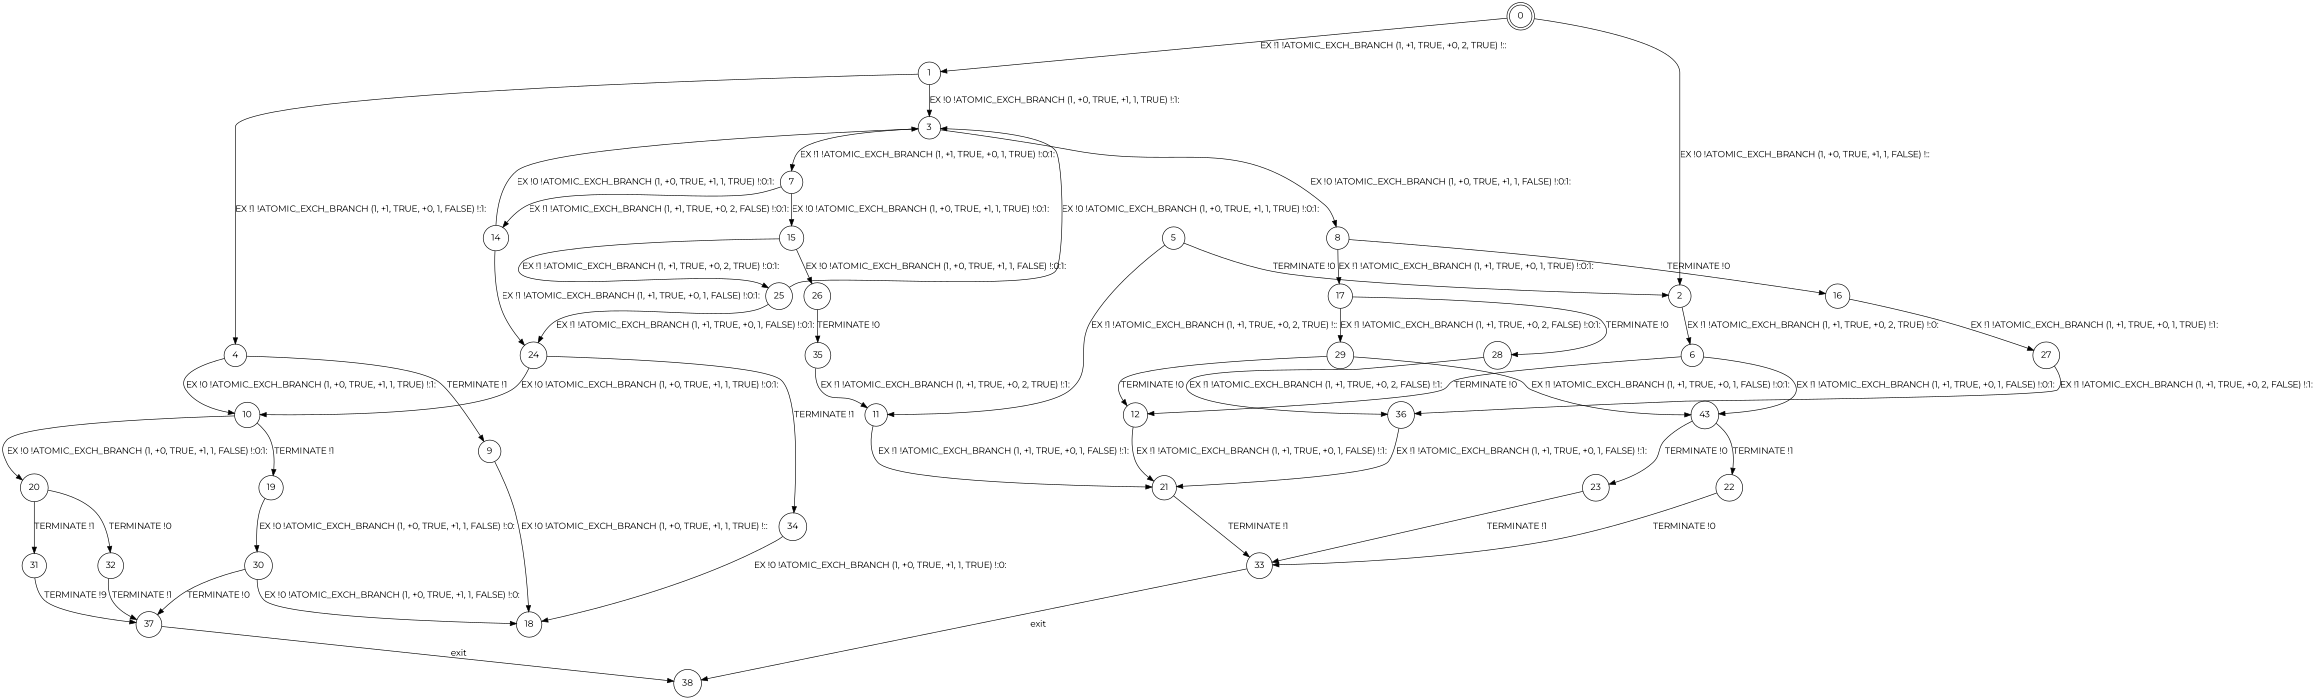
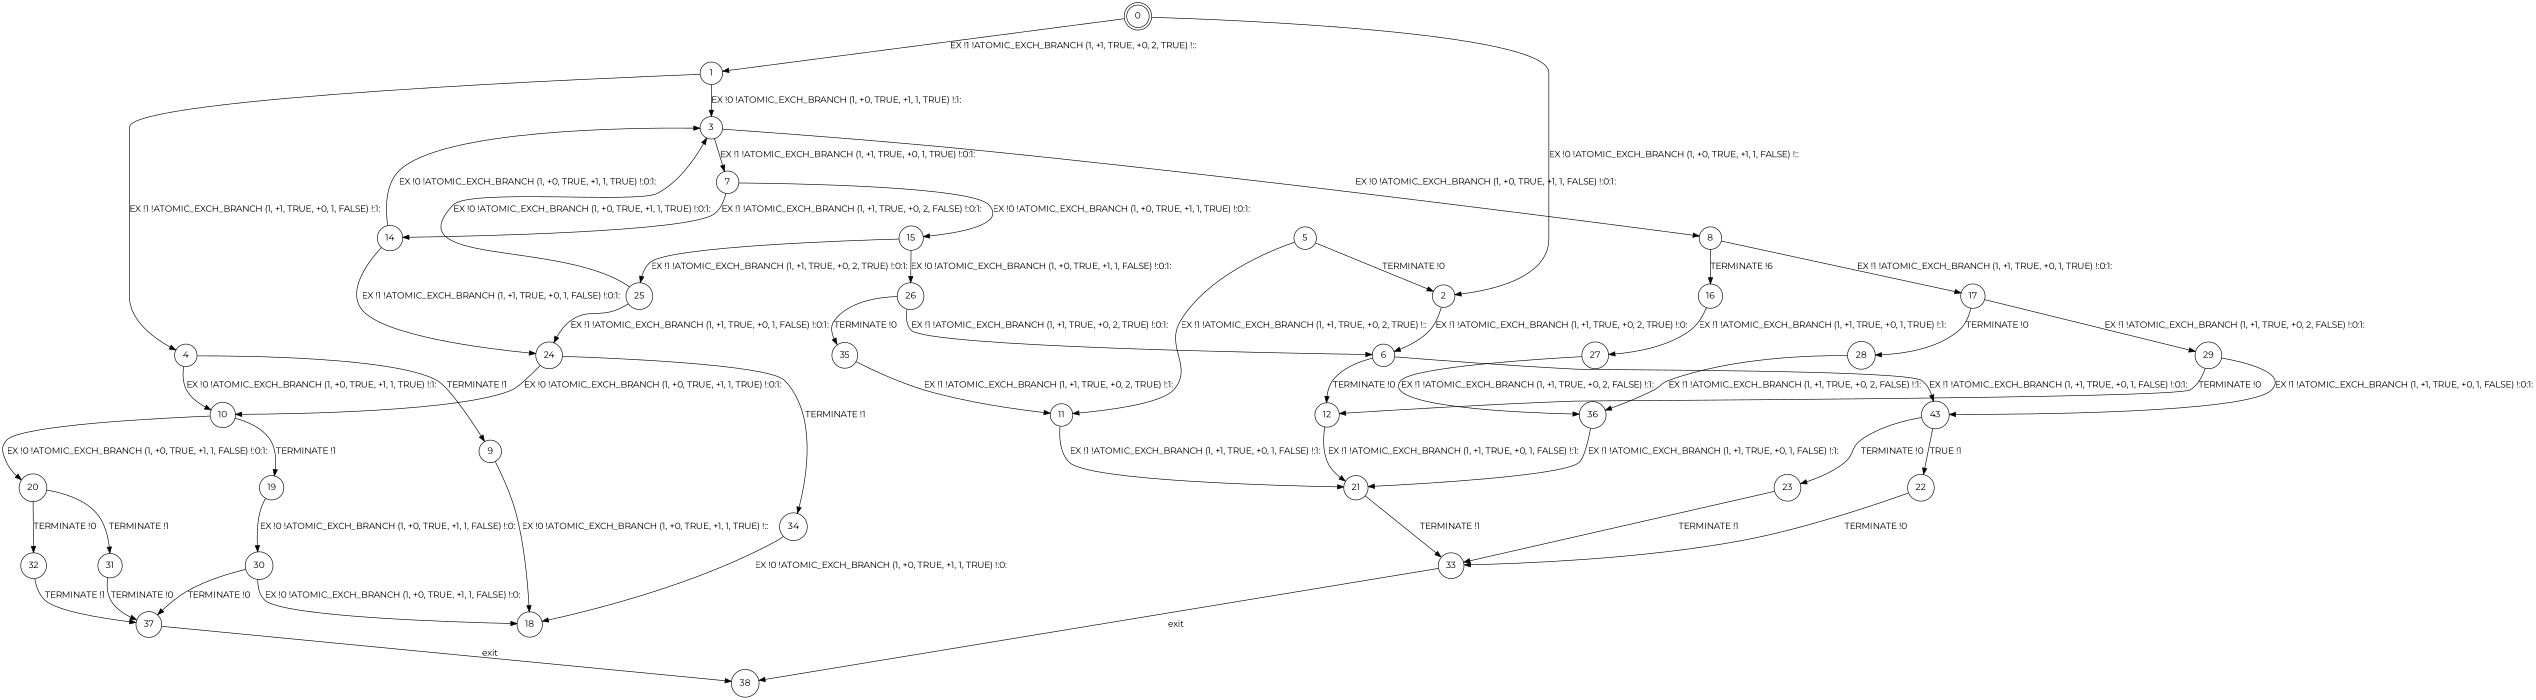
edge "8" -> "16": label "TERMINATE !0" -> "TERMINATE !6"
edge "26" -> "6": added, label "EX !1 !ATOMIC_EXCH_BRANCH (1, +1, TRUE, +0, 2, TRUE) !:0:1:"
edge "43" -> "22": label "TERMINATE !1" -> "TRUE !1"
edge "31" -> "37": label "TERMINATE !9" -> "TERMINATE !0"
